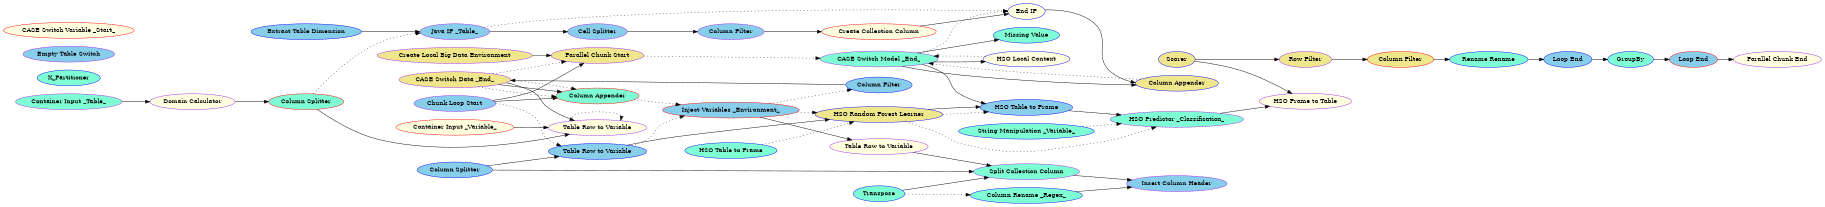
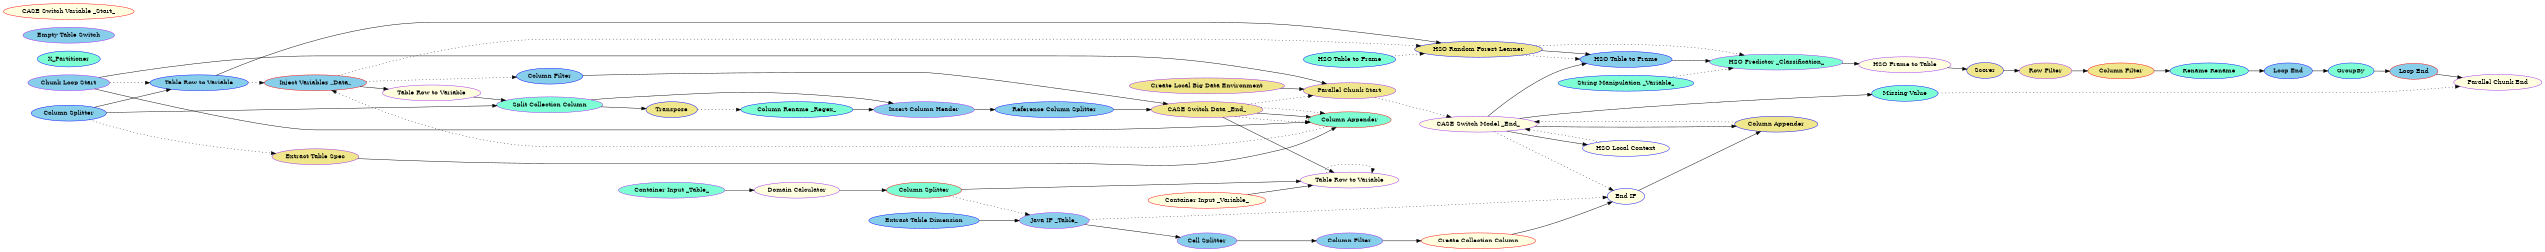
node "CASE Switch Model _End_": fillcolor aquamarine -> lightyellow
edge "Scorer" -> "H2O Frame to Table": reversed
edge "Missing Value" -> "Parallel Chunk End": added
node "Inject Variables _Environment_": label "Inject Variables _Environment_" -> "Inject Variables _Data_"
node "Reference Column Splitter": added
node "Extract Table Spec": added
edge "Transpose" -> "Split Collection Column": reversed
node "Transpose": fillcolor aquamarine -> khaki
